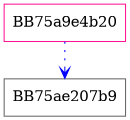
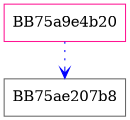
node "BB75ae207b9": label "BB75ae207b9" -> "BB75ae207b8"
